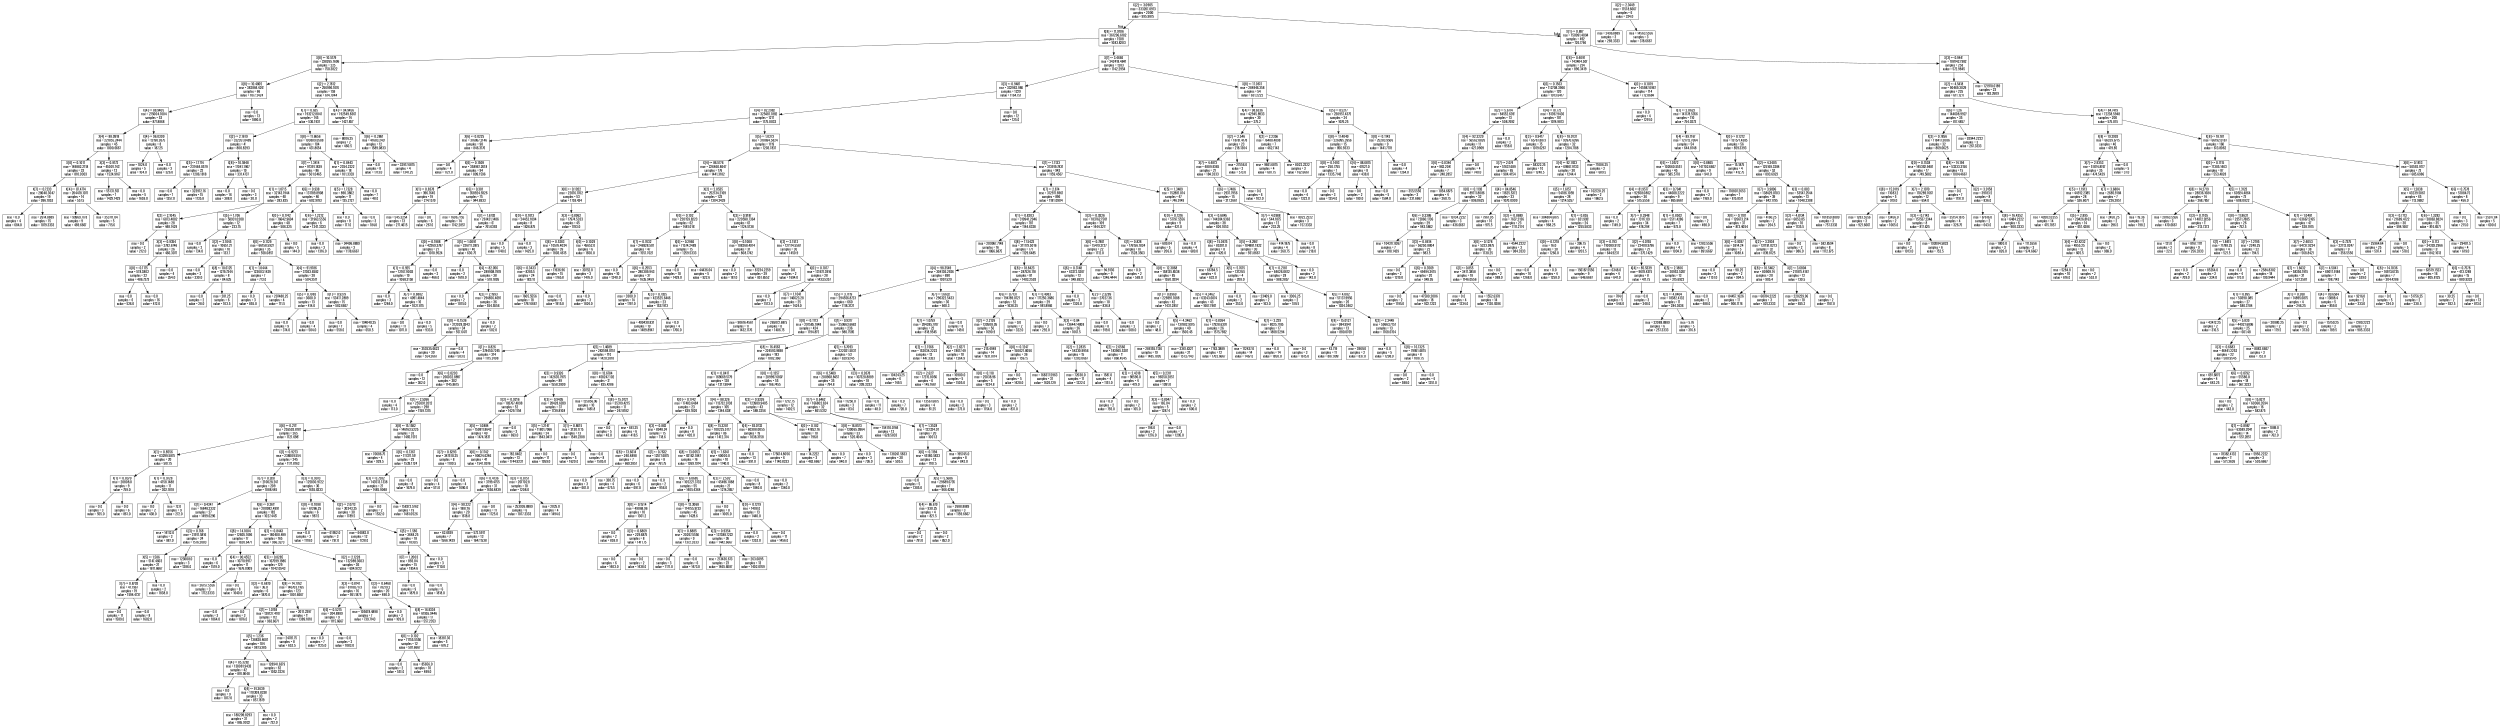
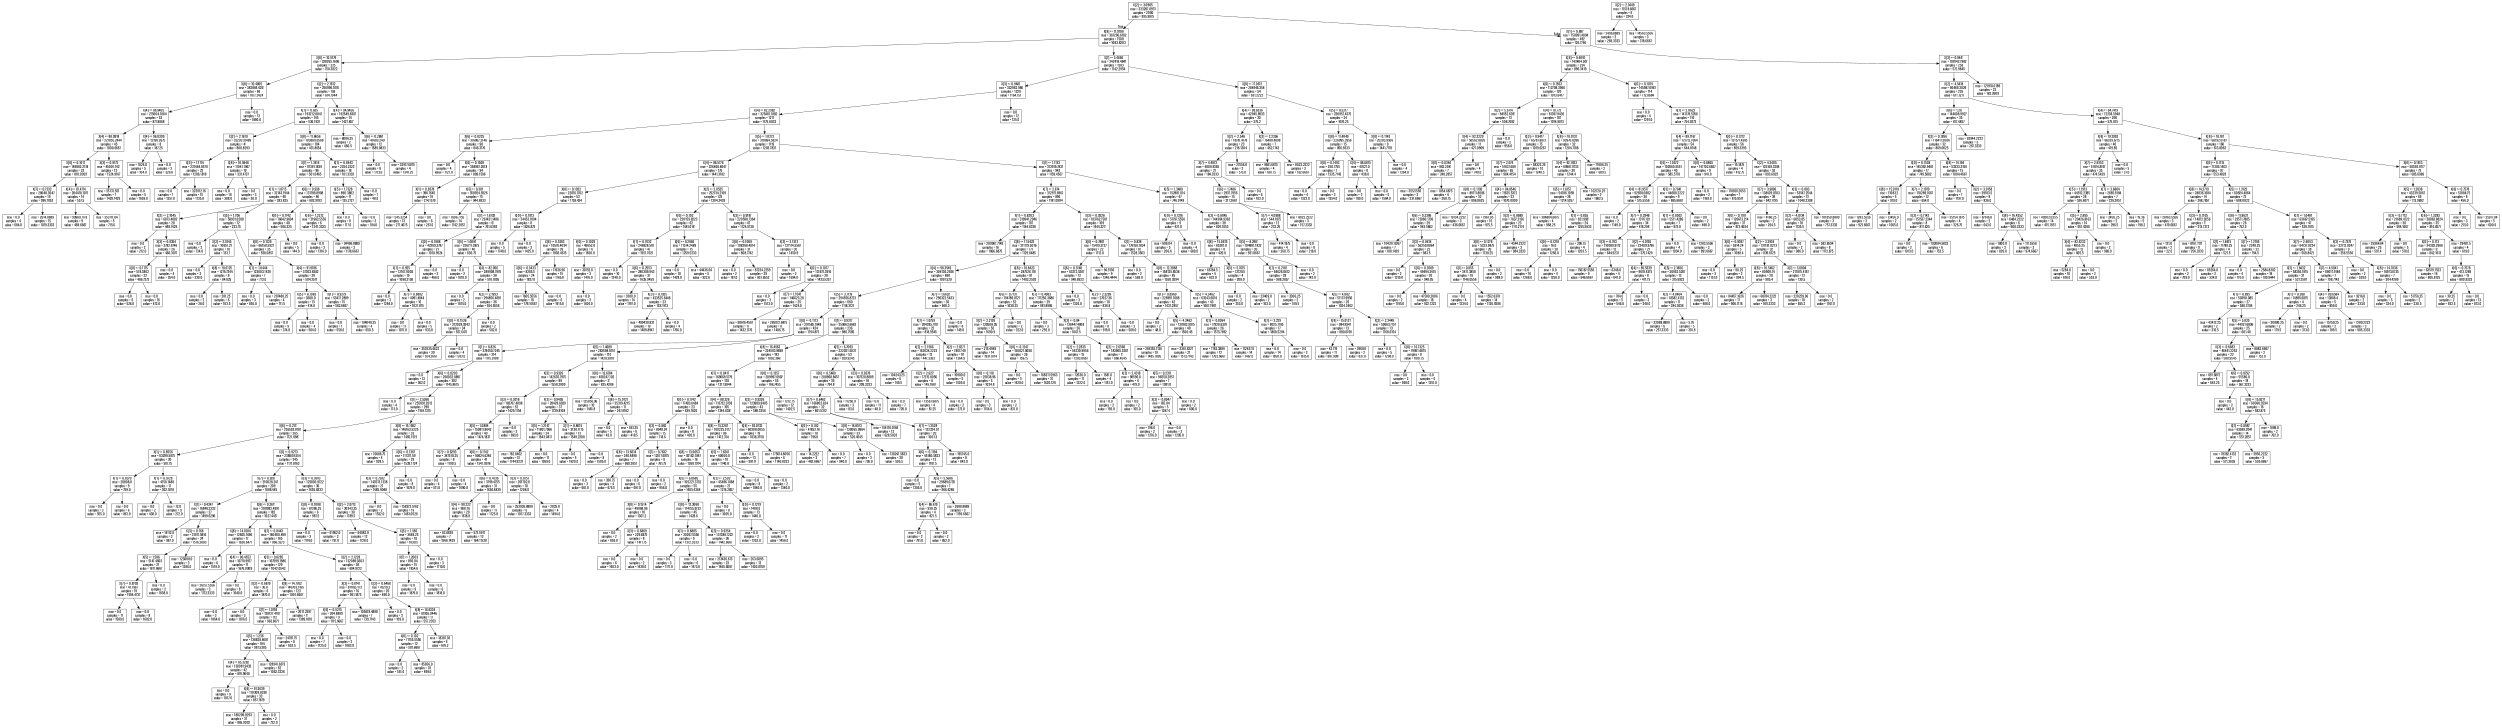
node "X[3] <= 0.8962 mse = 17974.5333 samples = 45 value = 1783.0": removed
edge "X[5] <= 1.706 mse = 58931.0208 samples = 12 value = 233.75" -> "X[2] <= 2.1045 mse = 10657.21 samples = 10 value = 133.7": now "X[5] <= 1.706 mse = 58931.0208 samples = 12 value = 233.75" -> "X[1] <= 1.0444 mse = 123603.1429 samples = 7 value = 773.0"
node "X[3] <= 0.8614 mse = 56250.8804 samples = 22 value = 983.5": label "X[3] <= 0.8614 mse = 56250.8804 samples = 22 value = 983.5" -> "X[3] <= 0.8614 mse = 56250.8864 samples = 22 value = 983.5"
edge "X[0] <= 0.113 mse = 34393.2966 samples = 31 value = 842.1613" -> "X[6] <= 0.7578 mse = 413.1289 samples = 15 value = 880.9333": now "mse = 29401.5 samples = 4 value = 619.0" -> "X[6] <= 0.7578 mse = 413.1289 samples = 15 value = 880.9333"
node "mse = 0.0 samples = 3 value = 1864.0": label "mse = 0.0 samples = 3 value = 1864.0" -> "mse = 0.0 value = 3 value = 1864.0"
